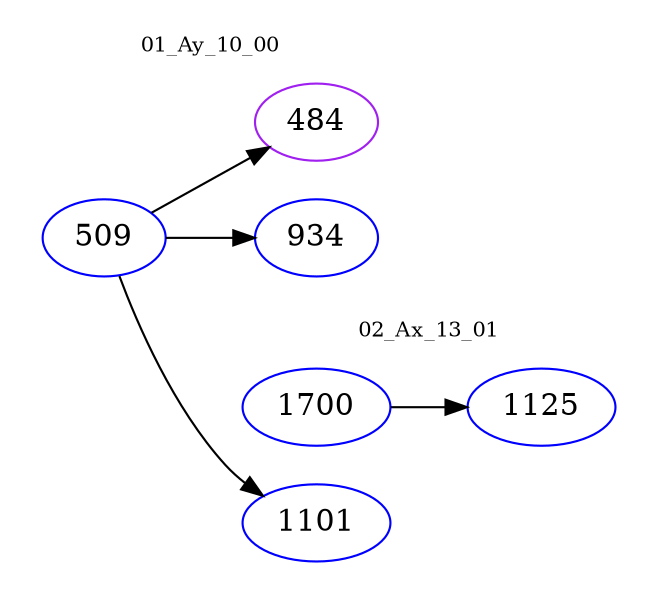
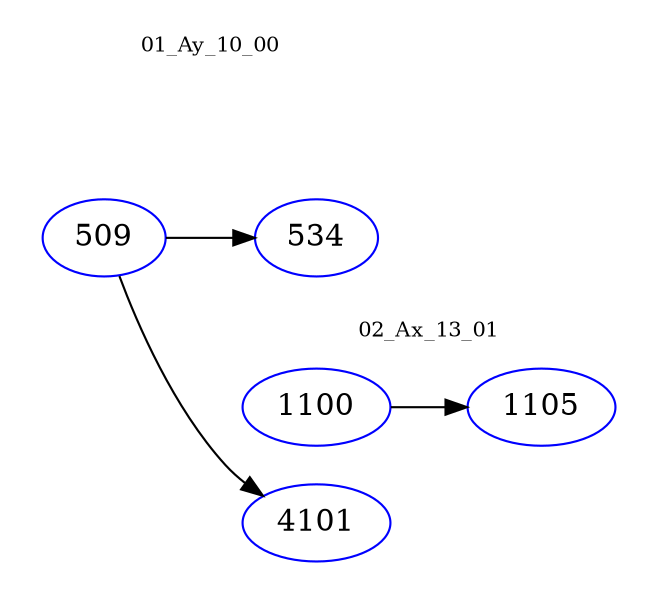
node "484": removed
node "934": label "934" -> "534"
node "1700": label "1700" -> "1100"
node "1125": label "1125" -> "1105"
node "1101": label "1101" -> "4101"
